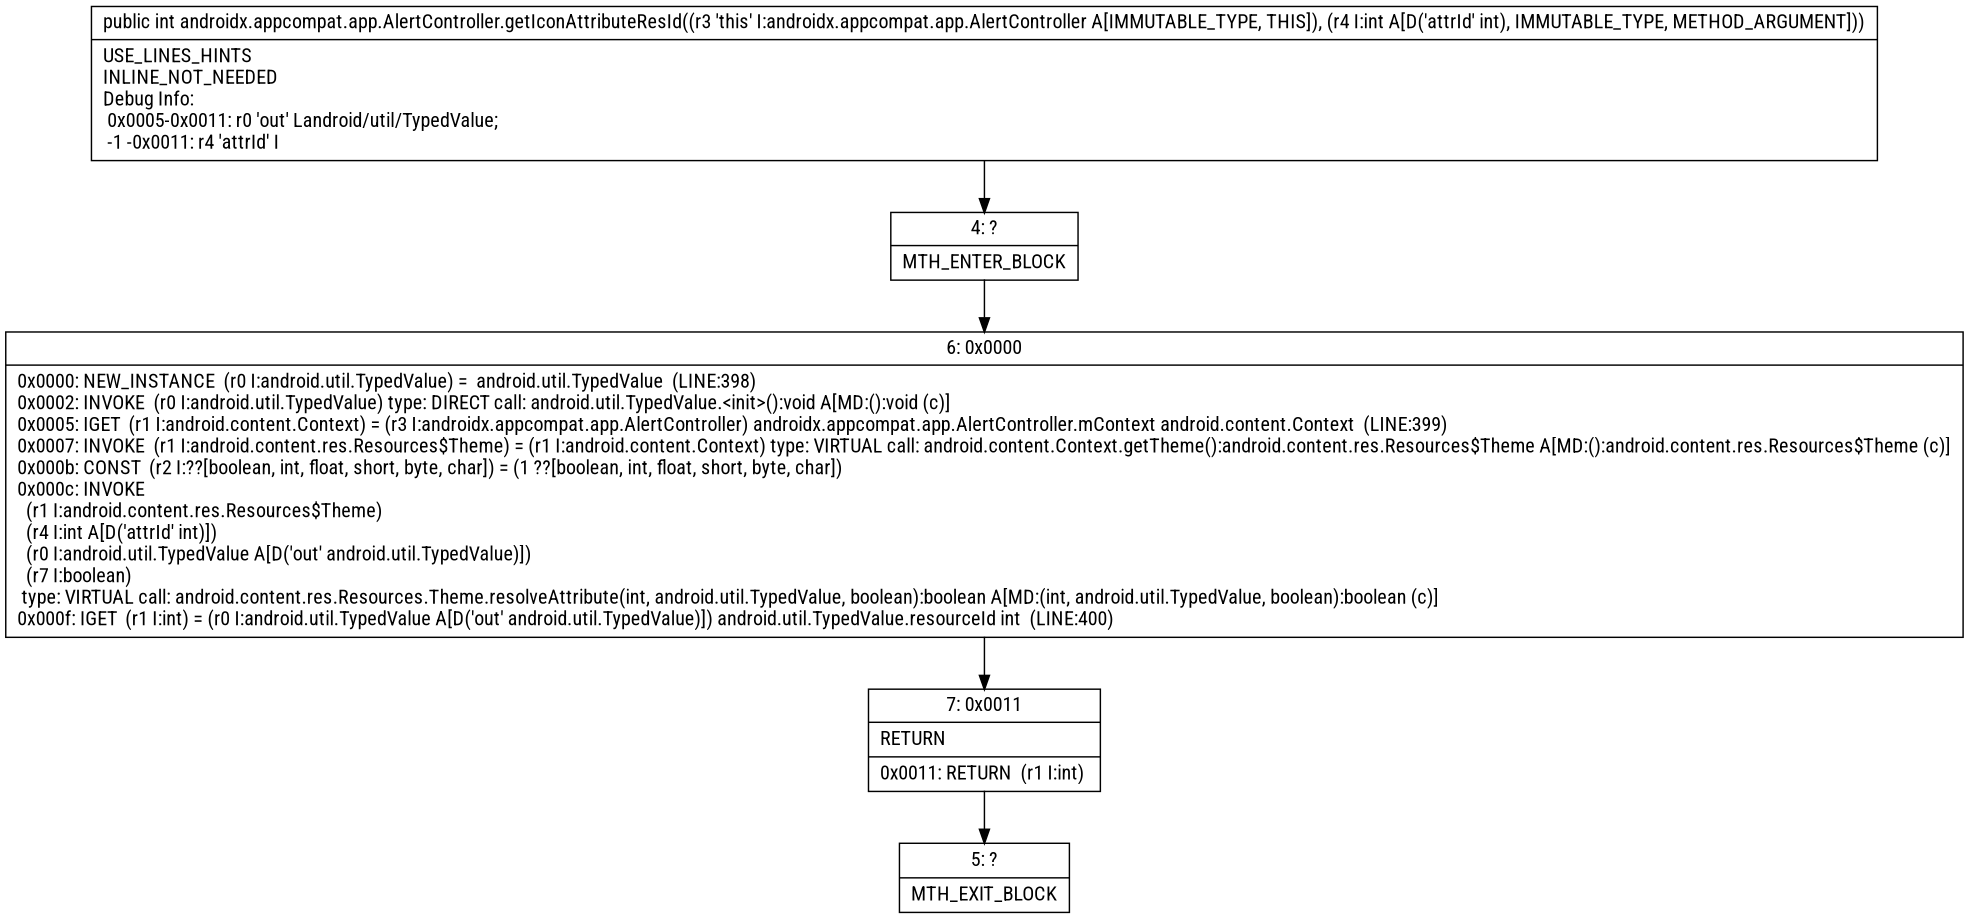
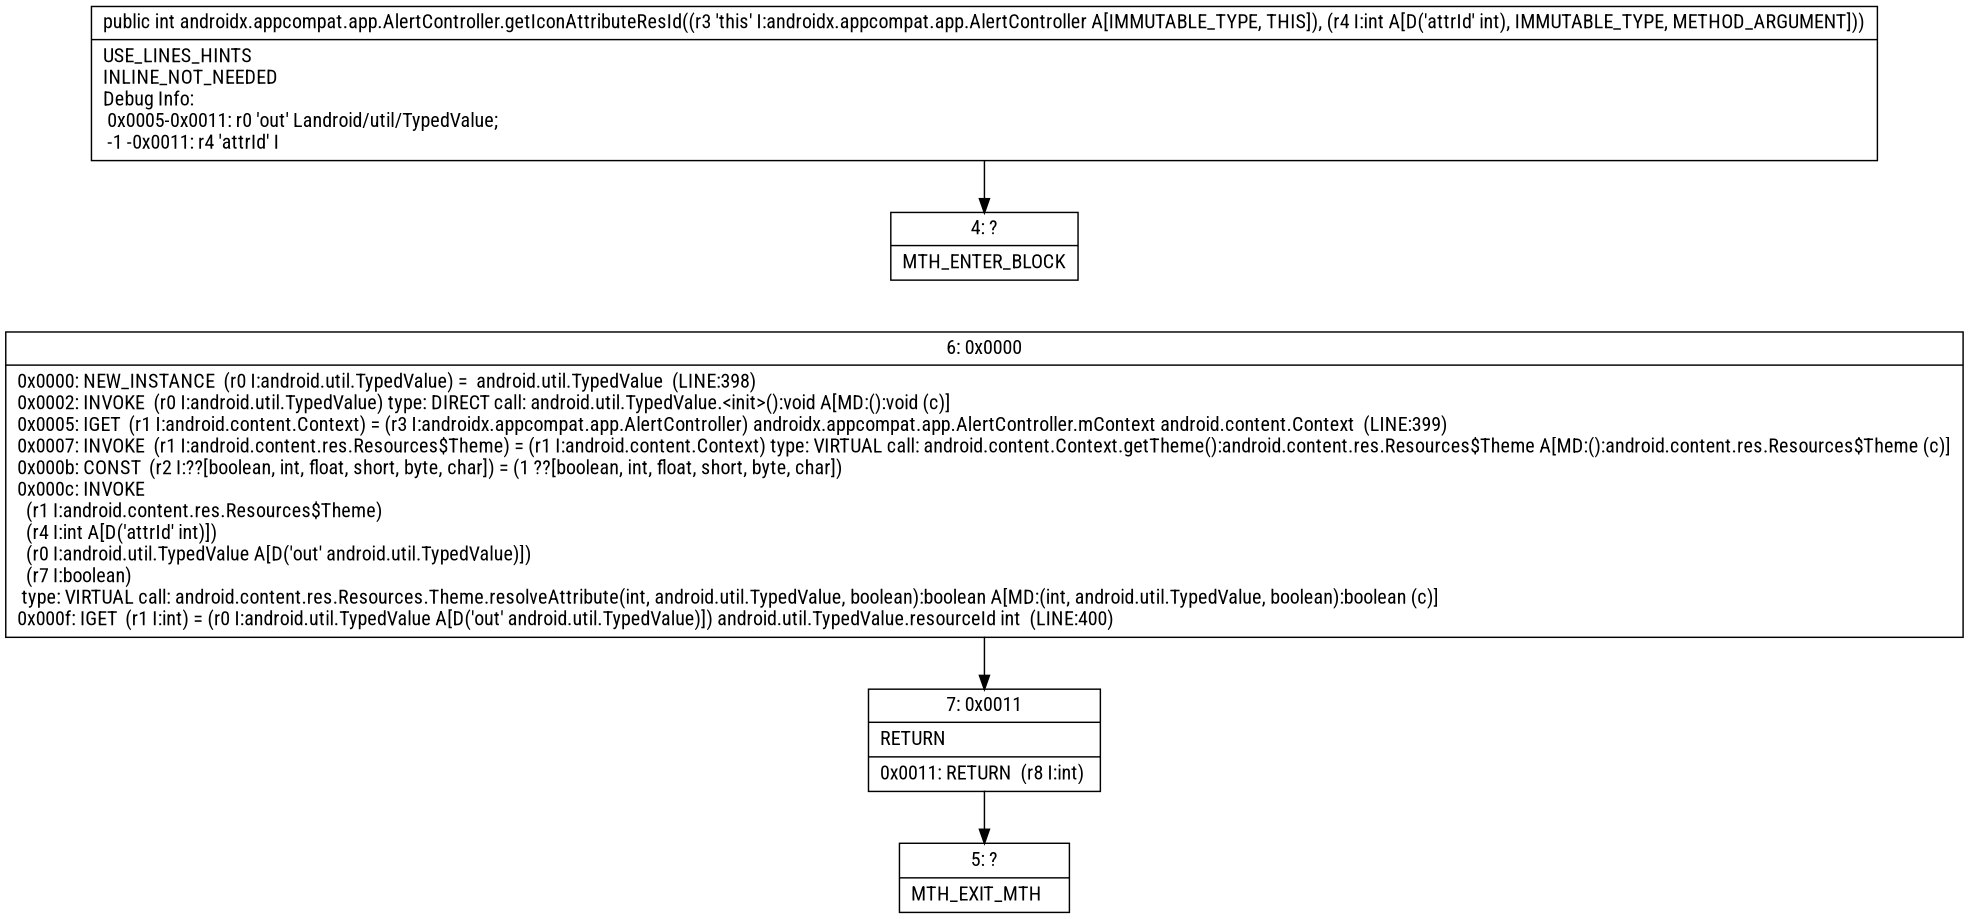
edge "4: ?" -> "6: 0x0000": removed
node "7: 0x0011": text "0x0011: RETURN  (r1 I:int)" -> "0x0011: RETURN  (r8 I:int)"
node "5: ?": text "MTH_EXIT_BLOCK" -> "MTH_EXIT_MTH"
